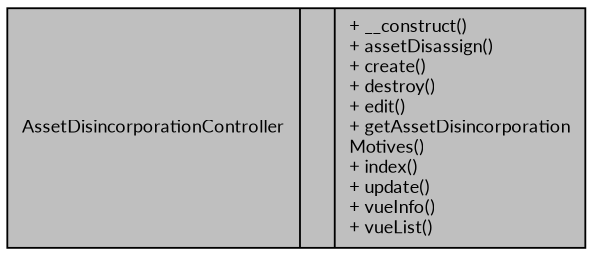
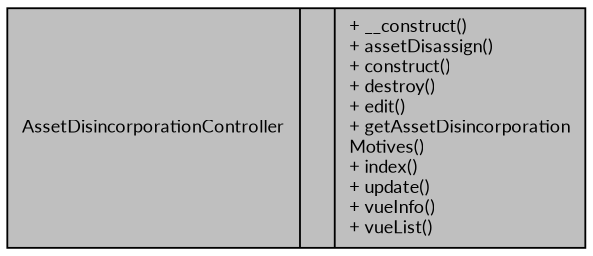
node "AssetDisincorporationController": text "+ create()" -> "+ construct()"
